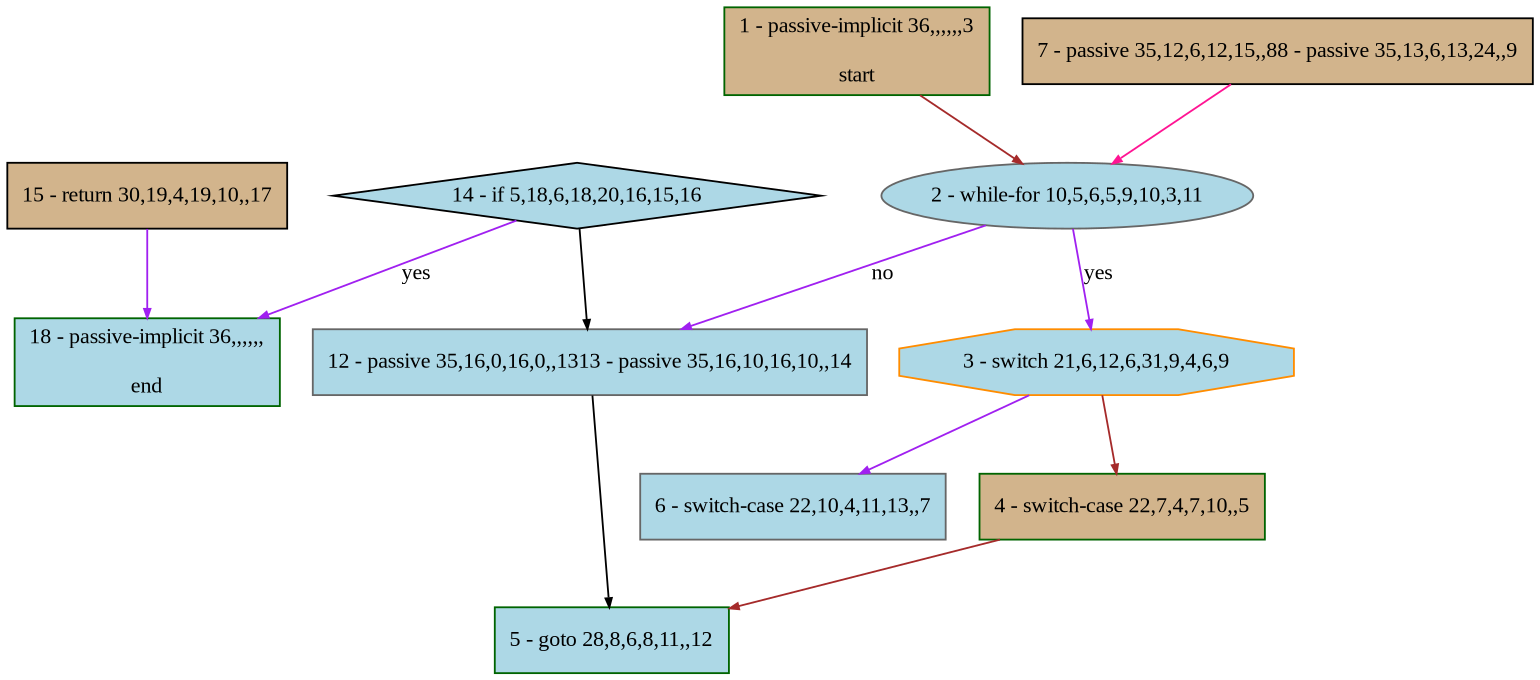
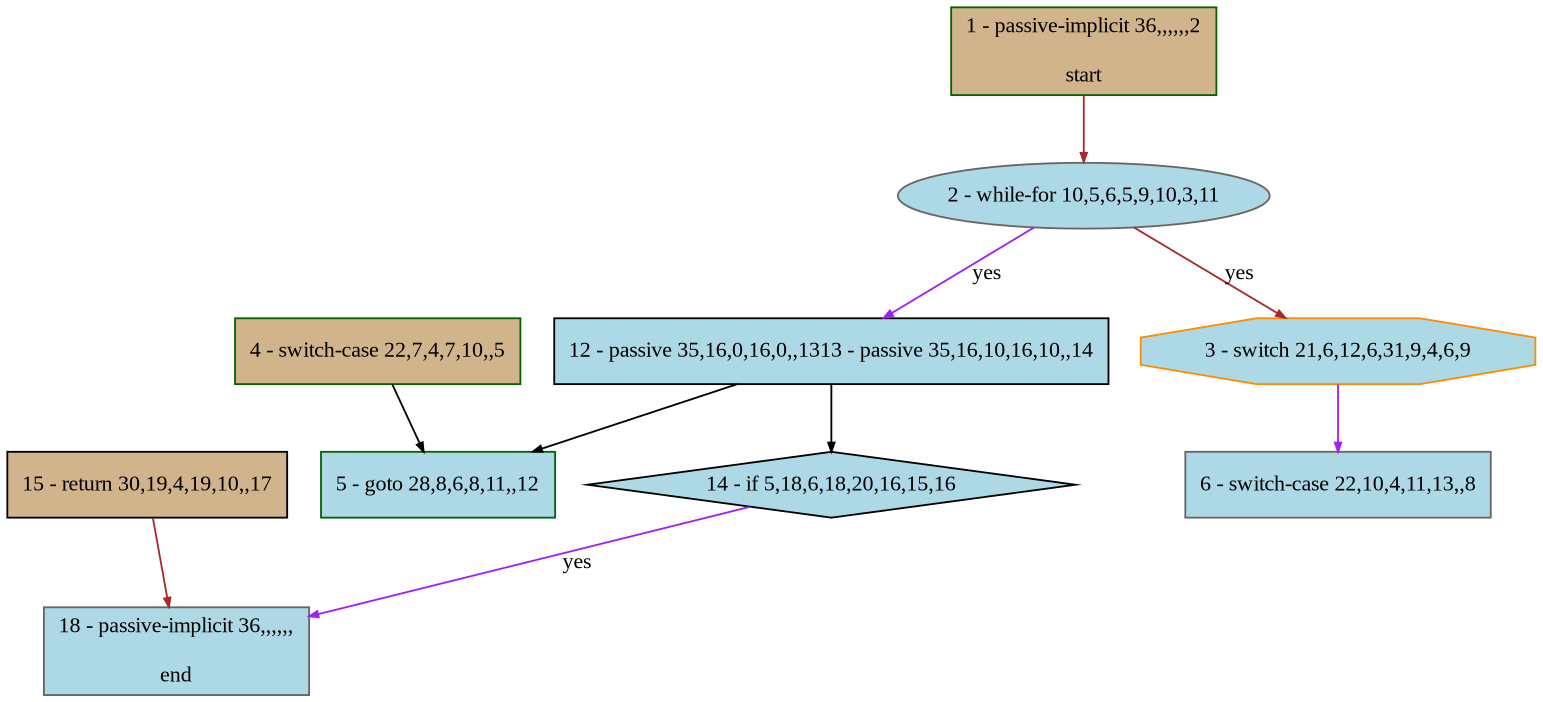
node "1 - passive-implicit 36,,,,,,3 start": label "1 - passive-implicit 36,,,,,,3 start" -> "1 - passive-implicit 36,,,,,,2 start"
node "7 - passive 35,12,6,12,15,,88 - passive 35,13,6,13,24,,9": removed
edge "15 - return 30,19,4,19,10,,17" -> "18 - passive-implicit 36,,,,,, end": color purple -> brown
edge "2 - while-for 10,5,6,5,9,10,3,11" -> "12 - passive 35,16,0,16,0,,1313 - passive 35,16,10,16,10,,14": label "no" -> "yes"
edge "14 - if 5,18,6,18,20,16,15,16" -> "12 - passive 35,16,0,16,0,,1313 - passive 35,16,10,16,10,,14": reversed
edge "2 - while-for 10,5,6,5,9,10,3,11" -> "3 - switch 21,6,12,6,31,9,4,6,9": color purple -> brown
node "18 - passive-implicit 36,,,,,, end": color darkgreen -> gray40
node "12 - passive 35,16,0,16,0,,1313 - passive 35,16,10,16,10,,14": color gray40 -> black
edge "3 - switch 21,6,12,6,31,9,4,6,9" -> "4 - switch-case 22,7,4,7,10,,5": removed
node "6 - switch-case 22,10,4,11,13,,7": label "6 - switch-case 22,10,4,11,13,,7" -> "6 - switch-case 22,10,4,11,13,,8"
edge "4 - switch-case 22,7,4,7,10,,5" -> "5 - goto 28,8,6,8,11,,12": color brown -> black
